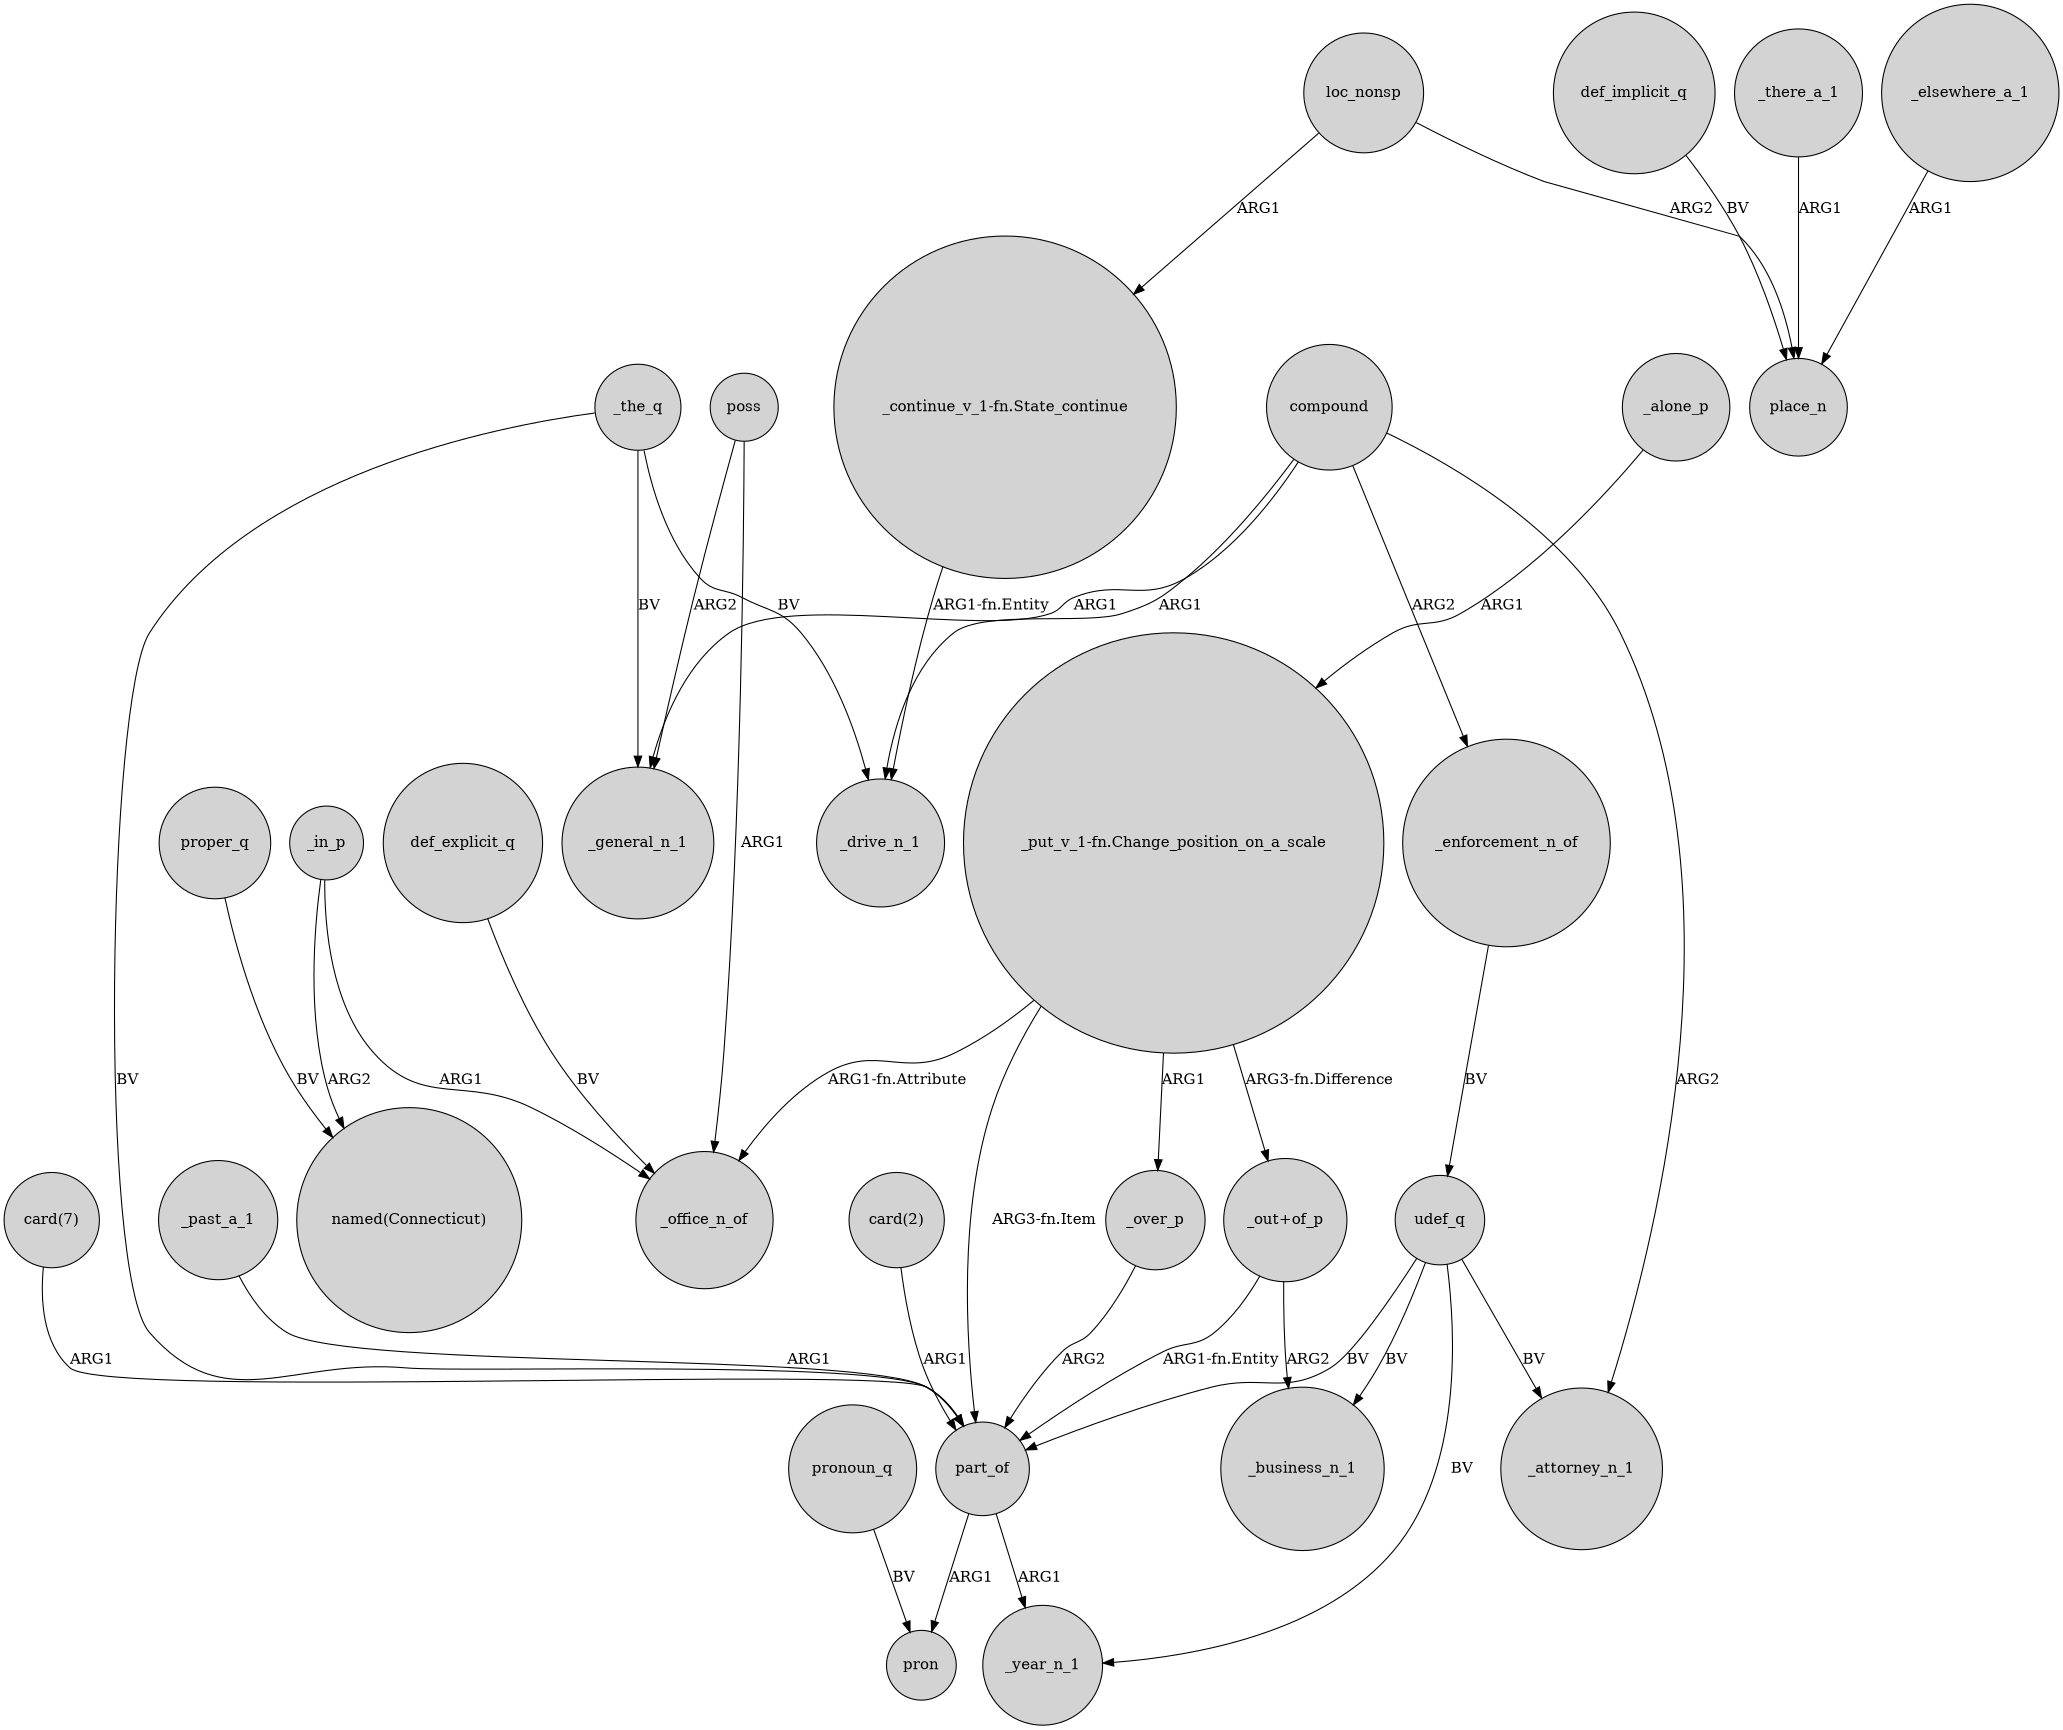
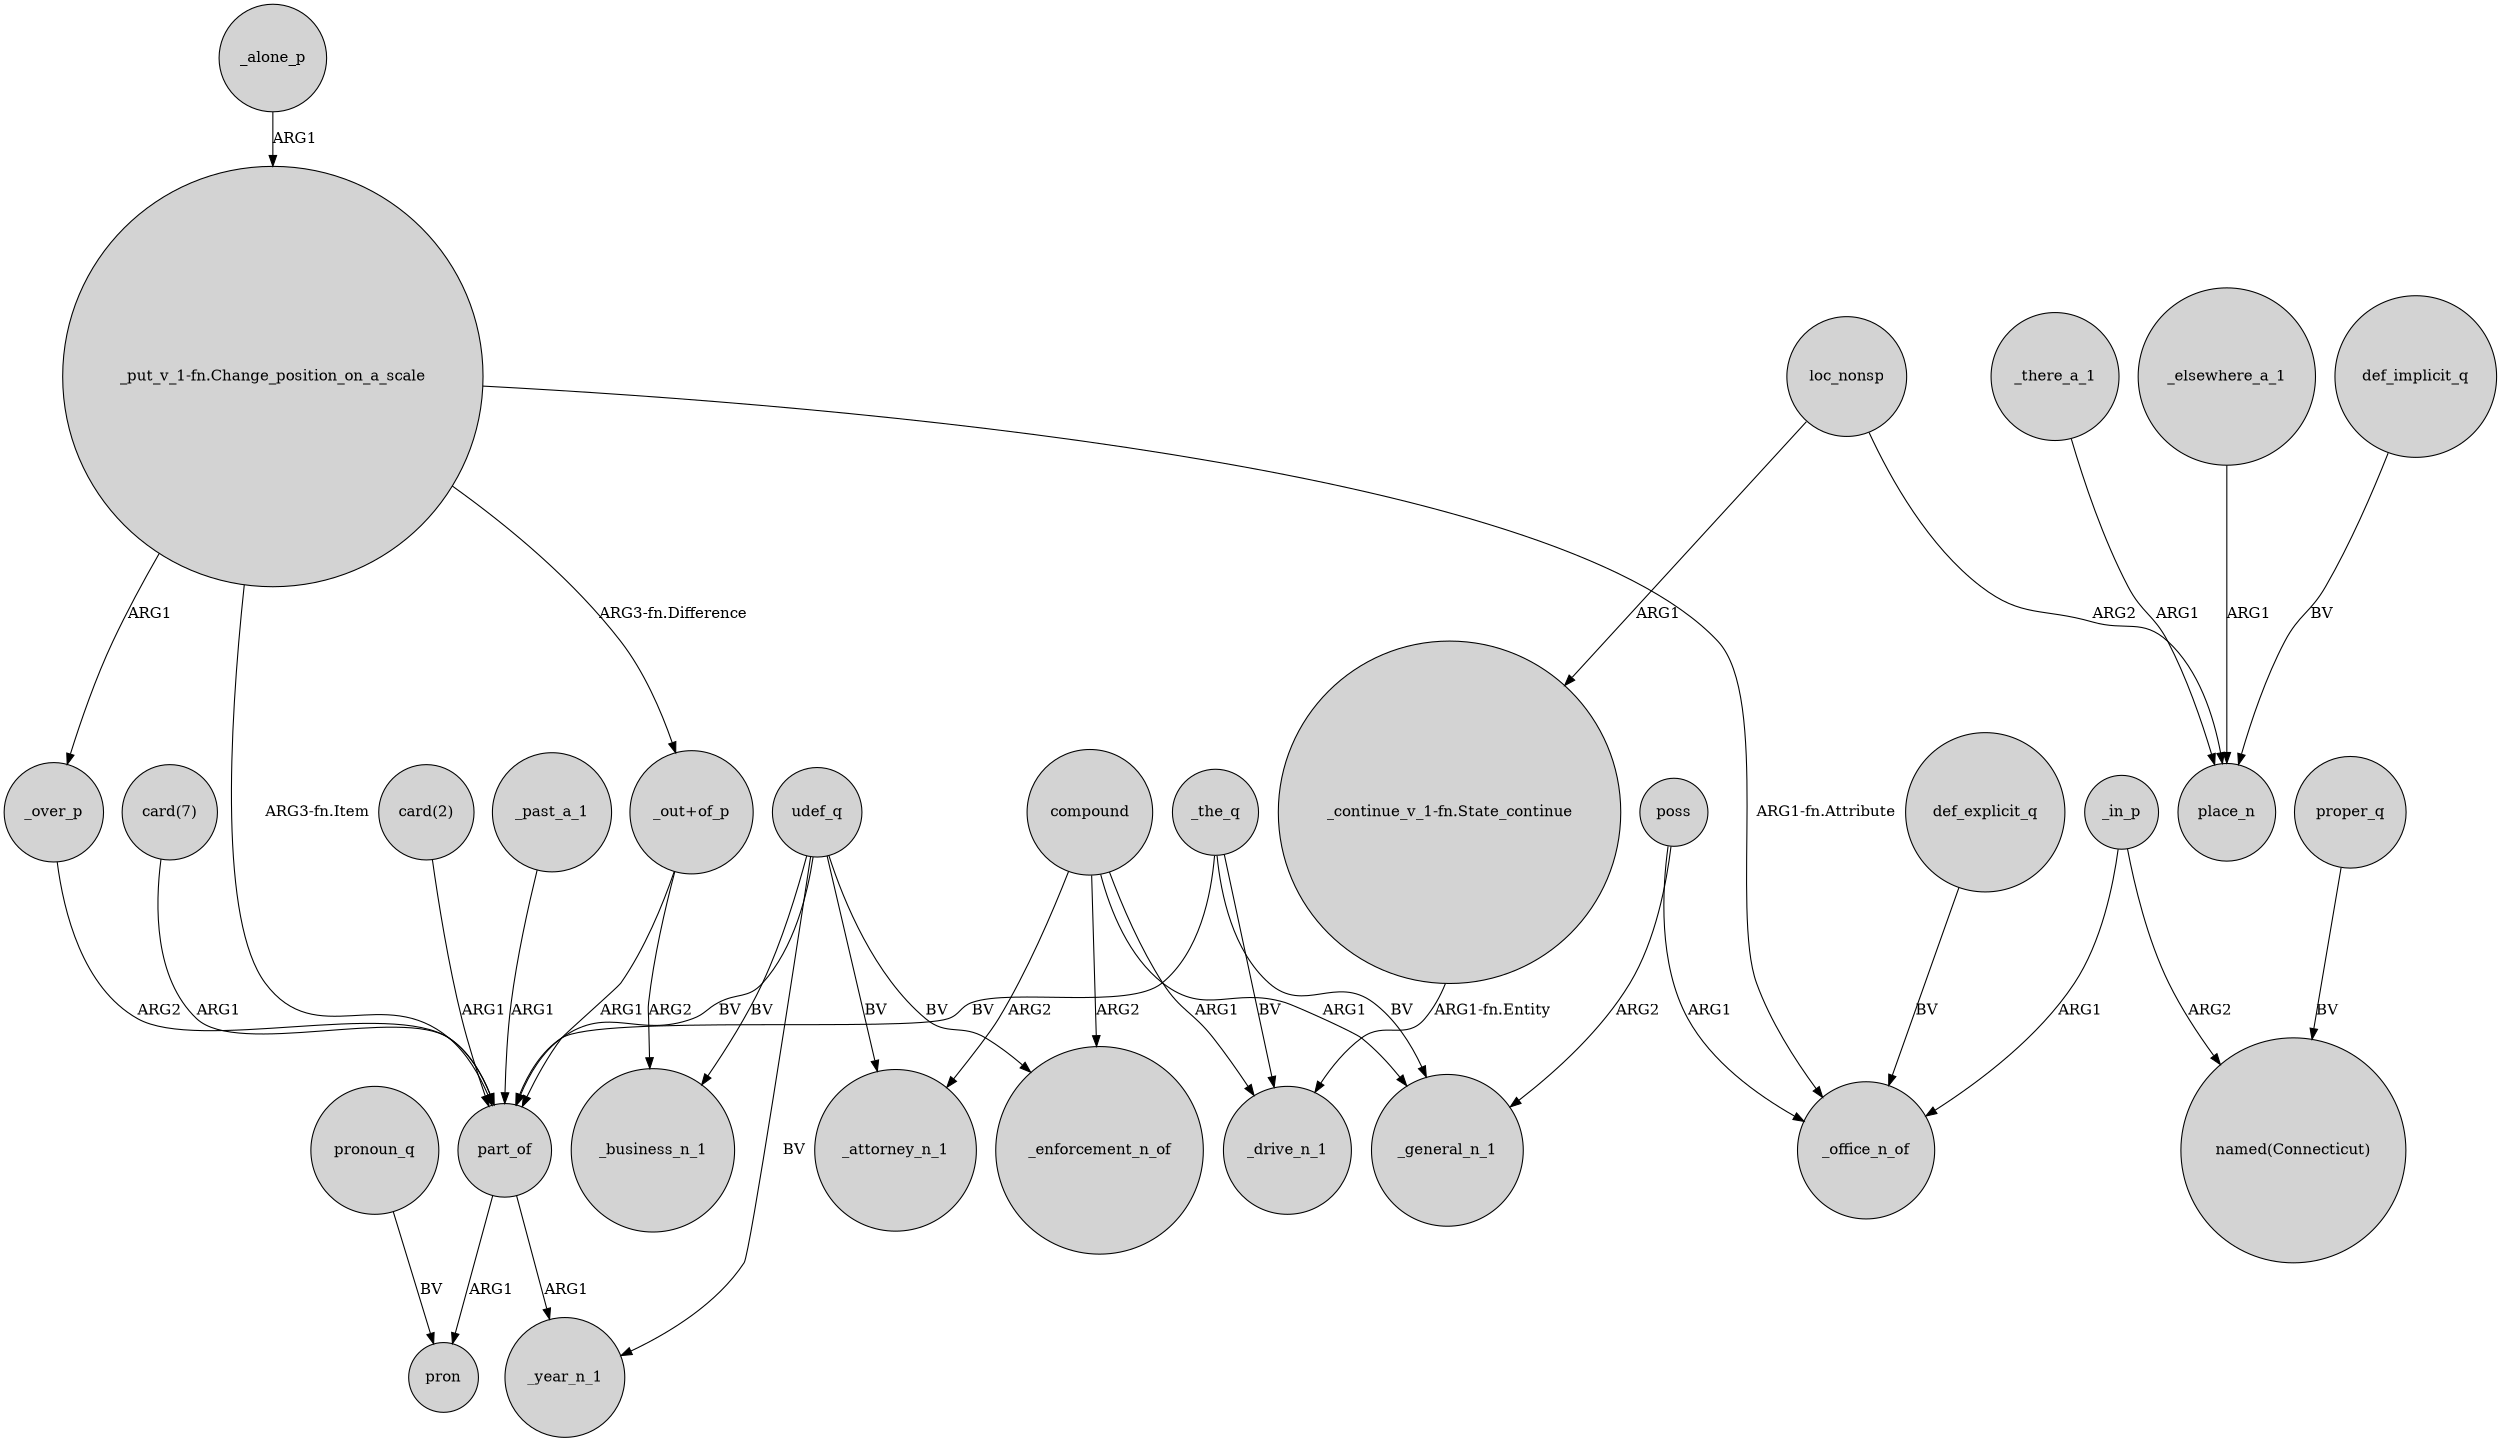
edge "_enforcement_n_of" -> "udef_q": reversed
edge "_out+of_p" -> "part_of": label "ARG1-fn.Entity" -> "ARG1"
